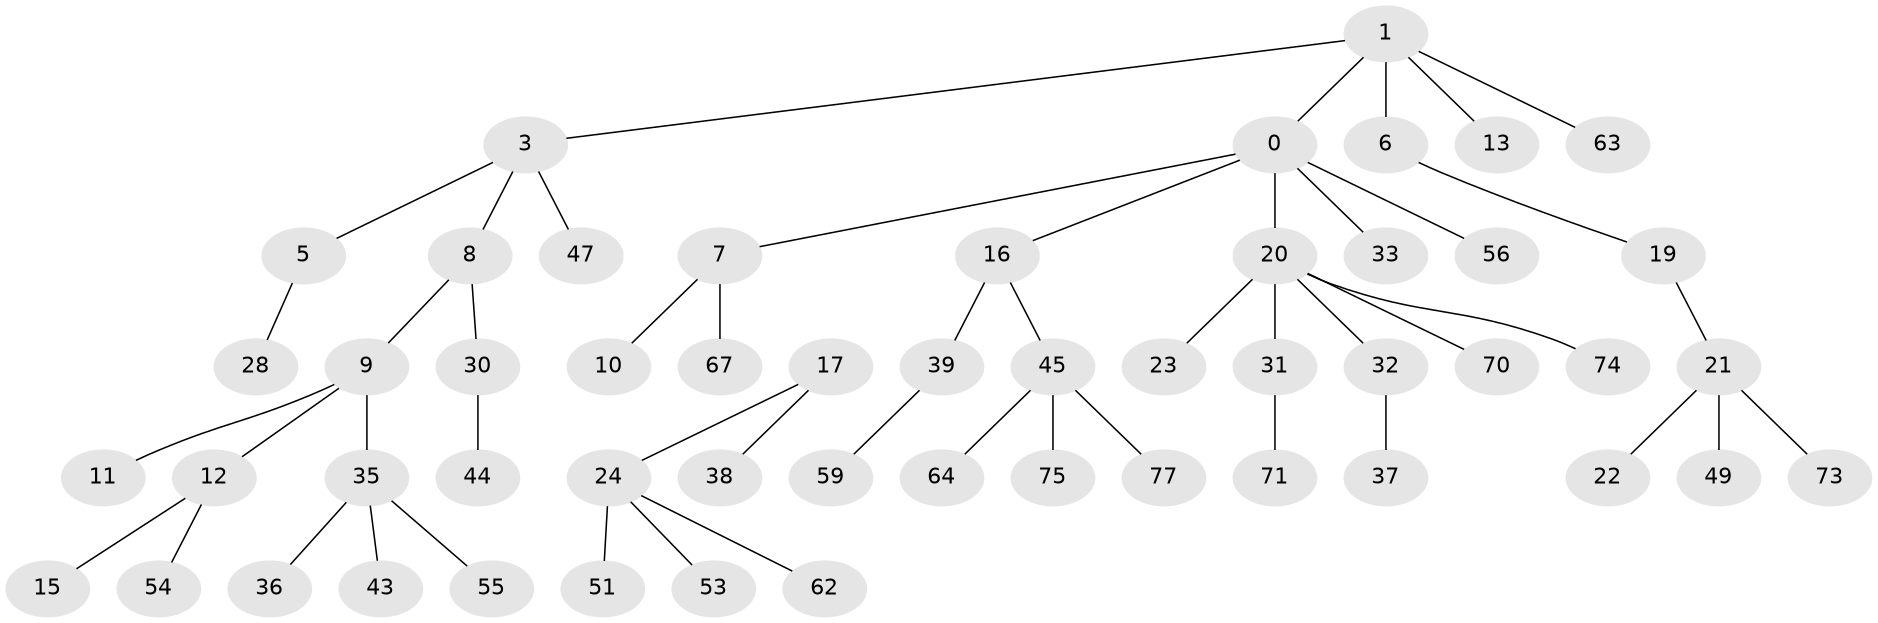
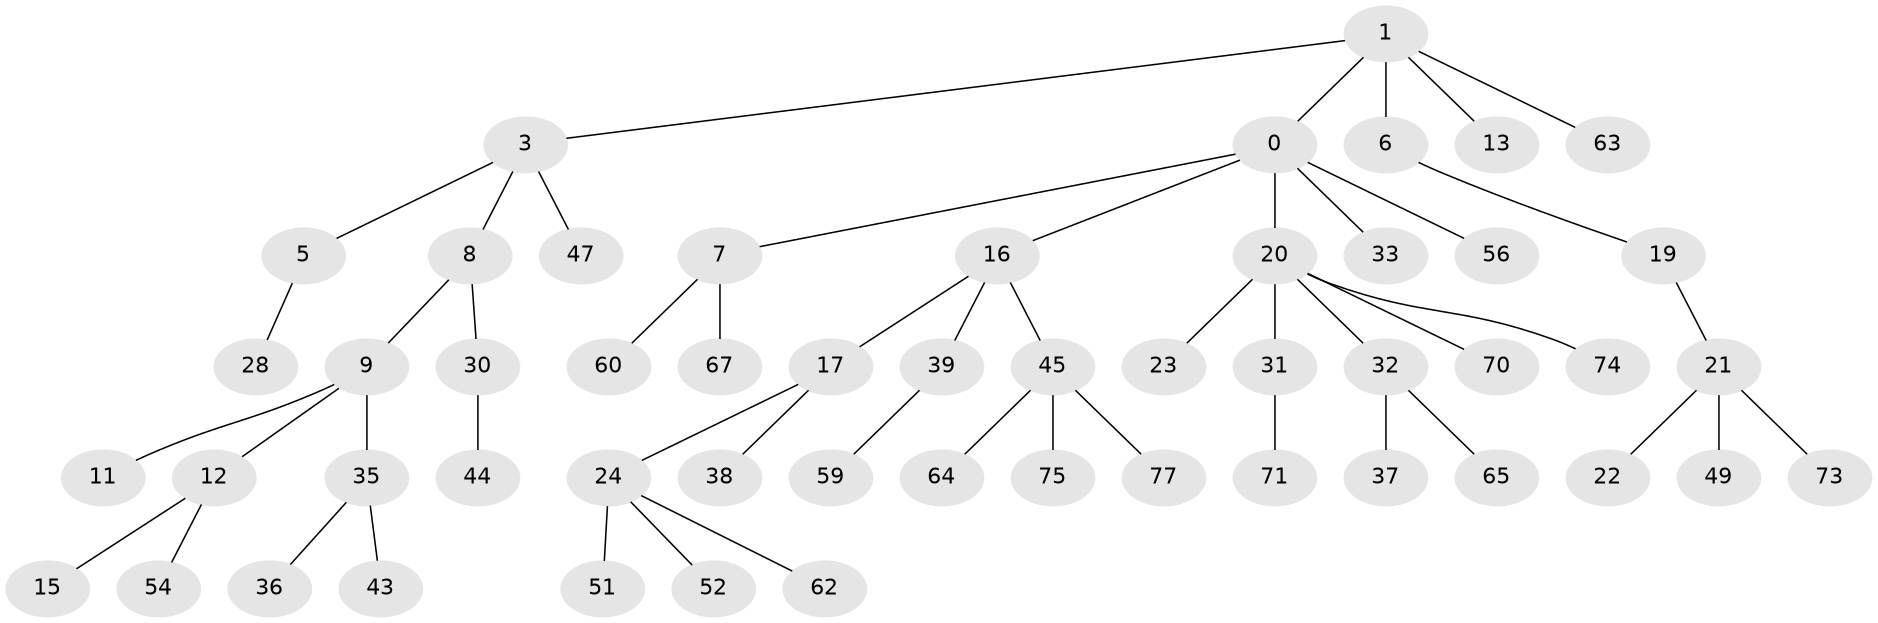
edge "16" -- "17": added
node "10": label "10" -> "60"
node "65": added
node "55": removed
node "53": label "53" -> "52"
